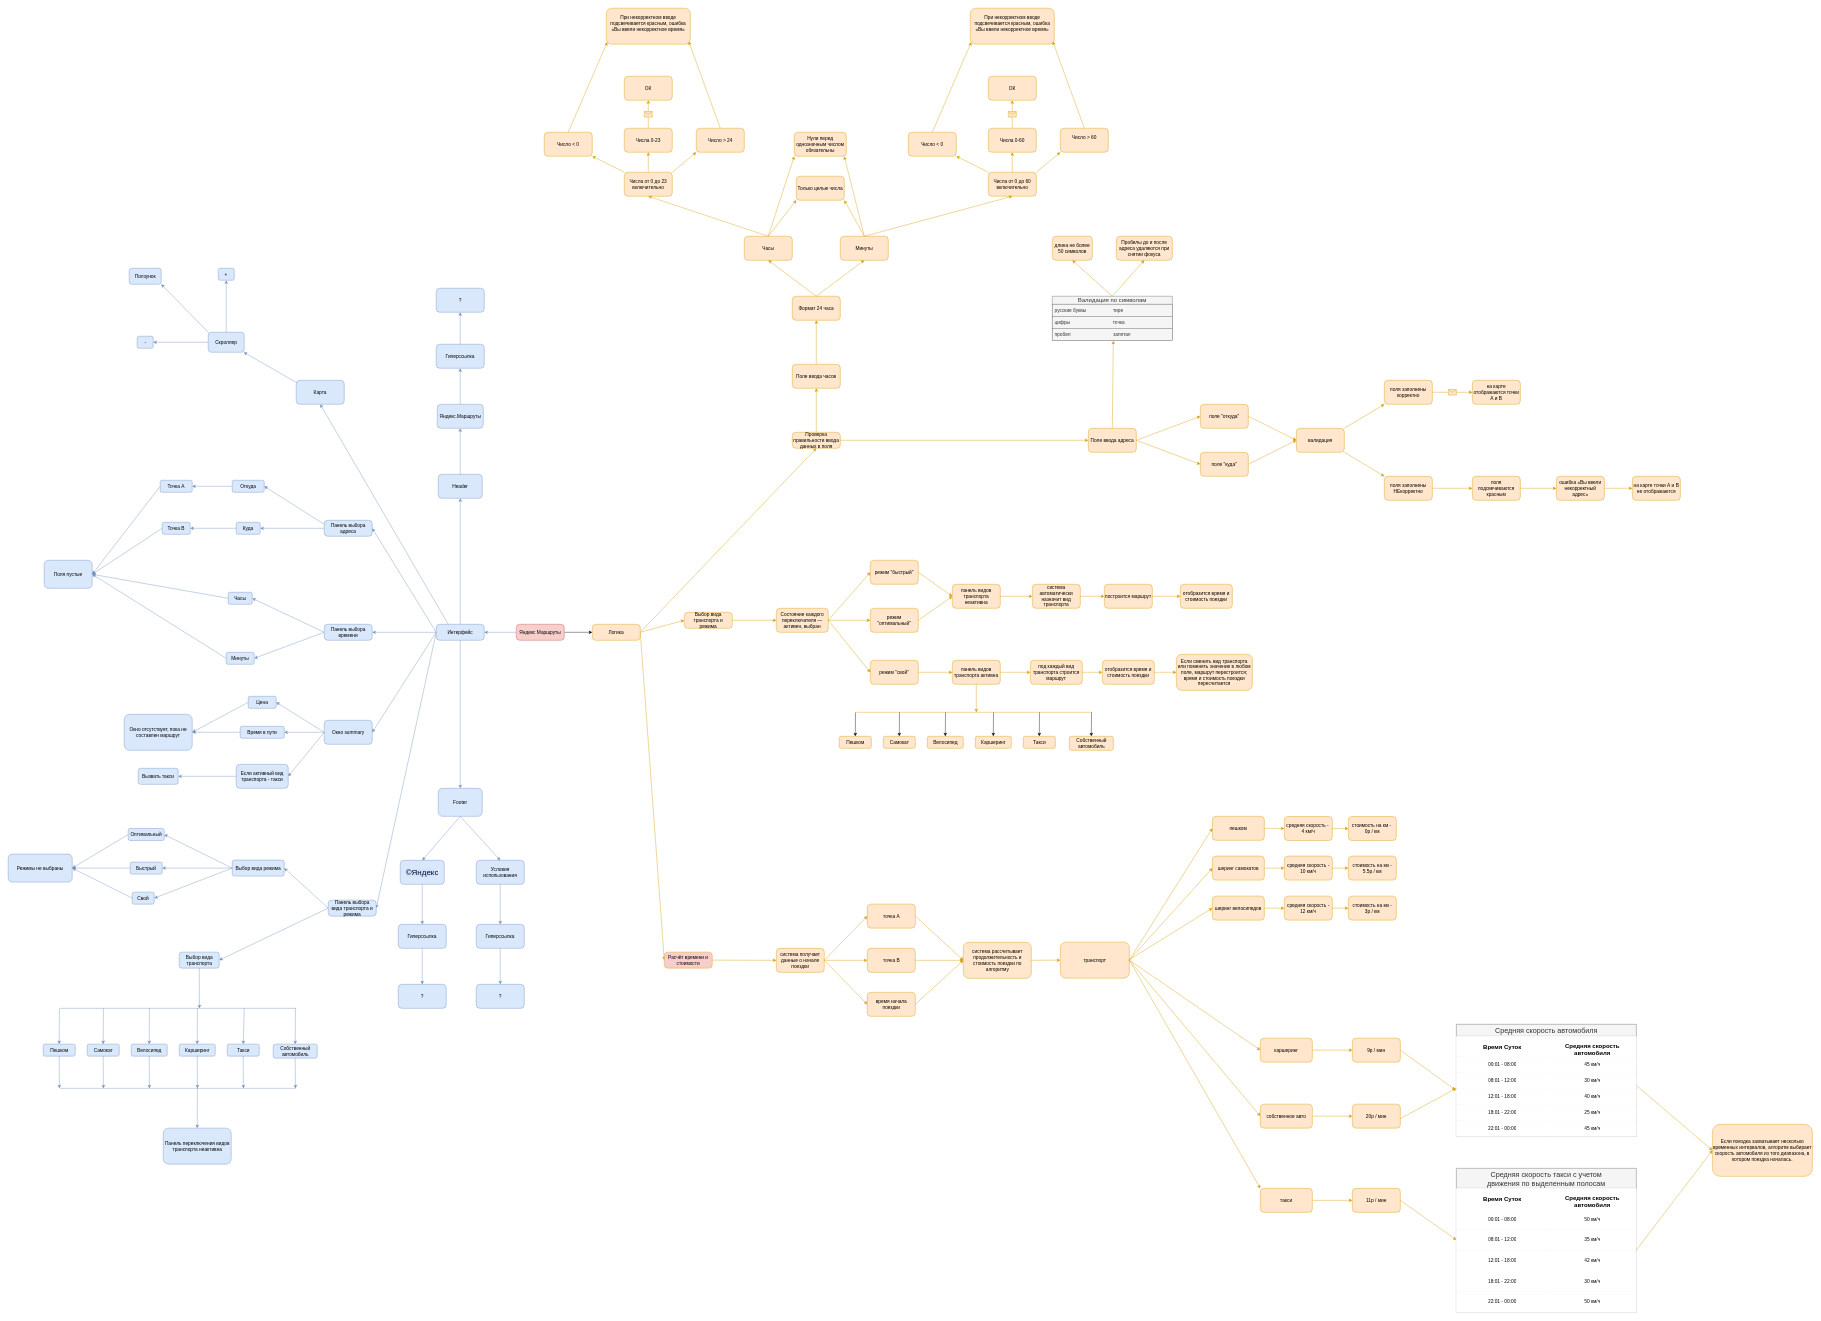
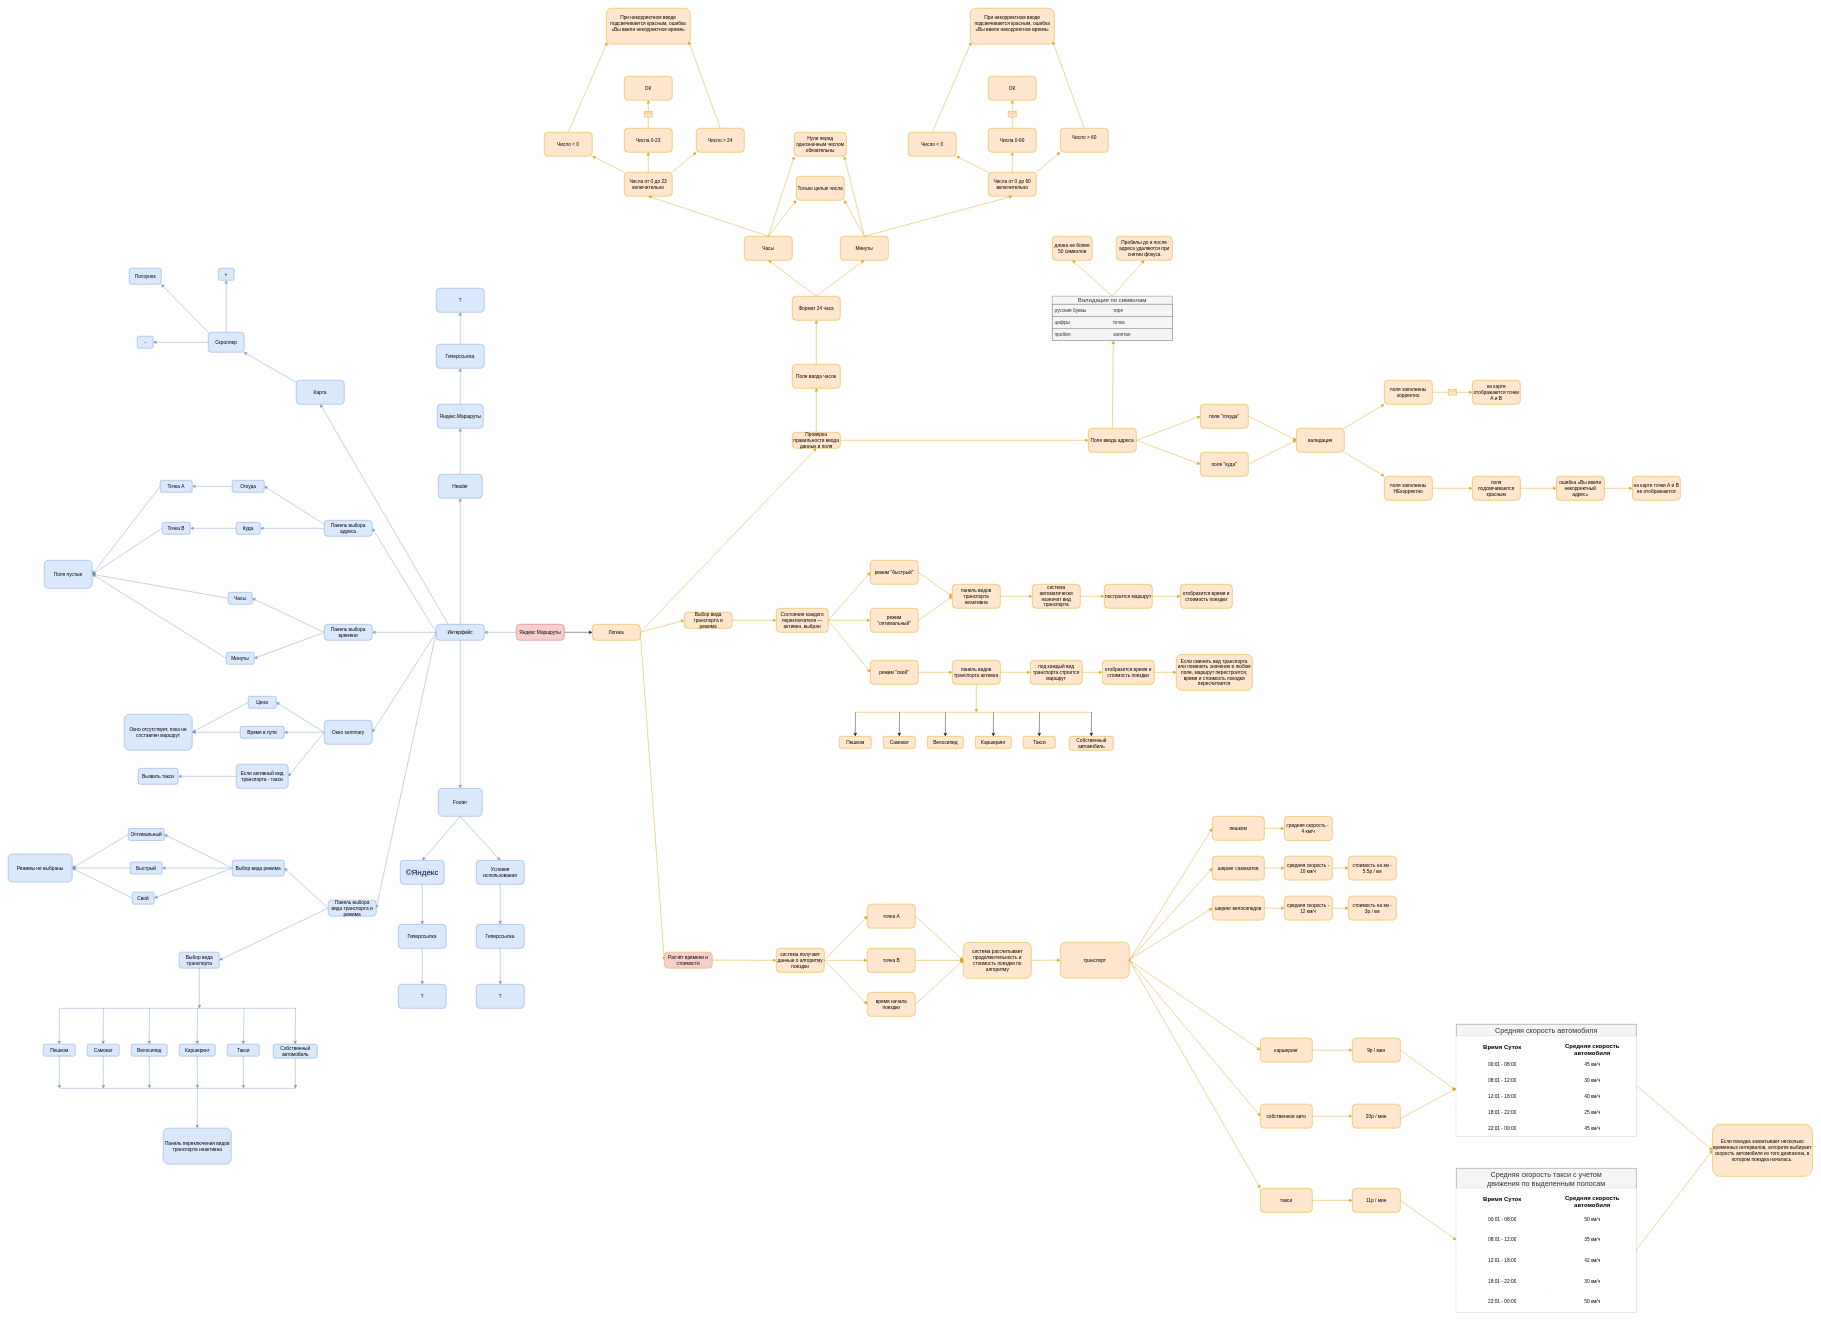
edge "средняя скорость - 4 км/ч" -> "стоимость на км - 0р / км": removed
node "стоимость на км - 0р / км": removed
node "система получает данные о начале поездки": label "система получает данные о начале поездки" -> "система получает данные о алгоритму поездки"
